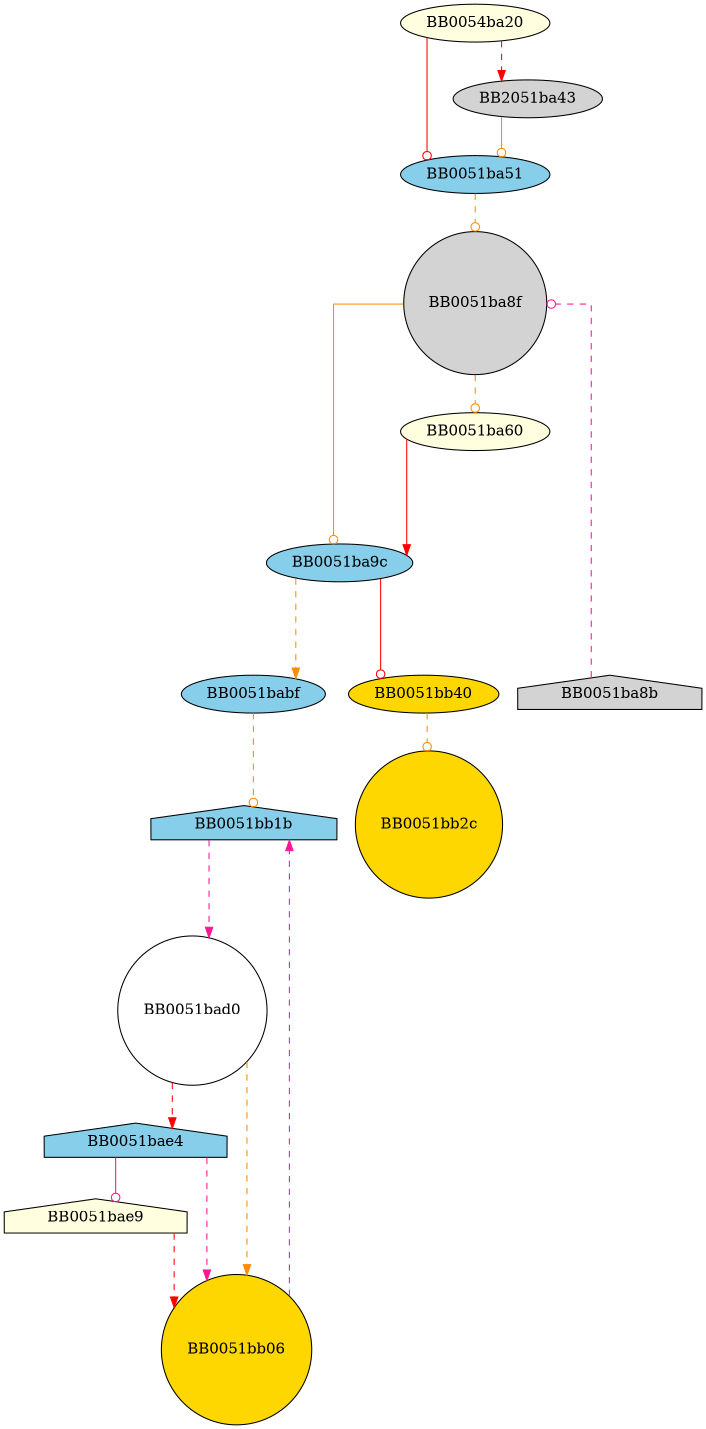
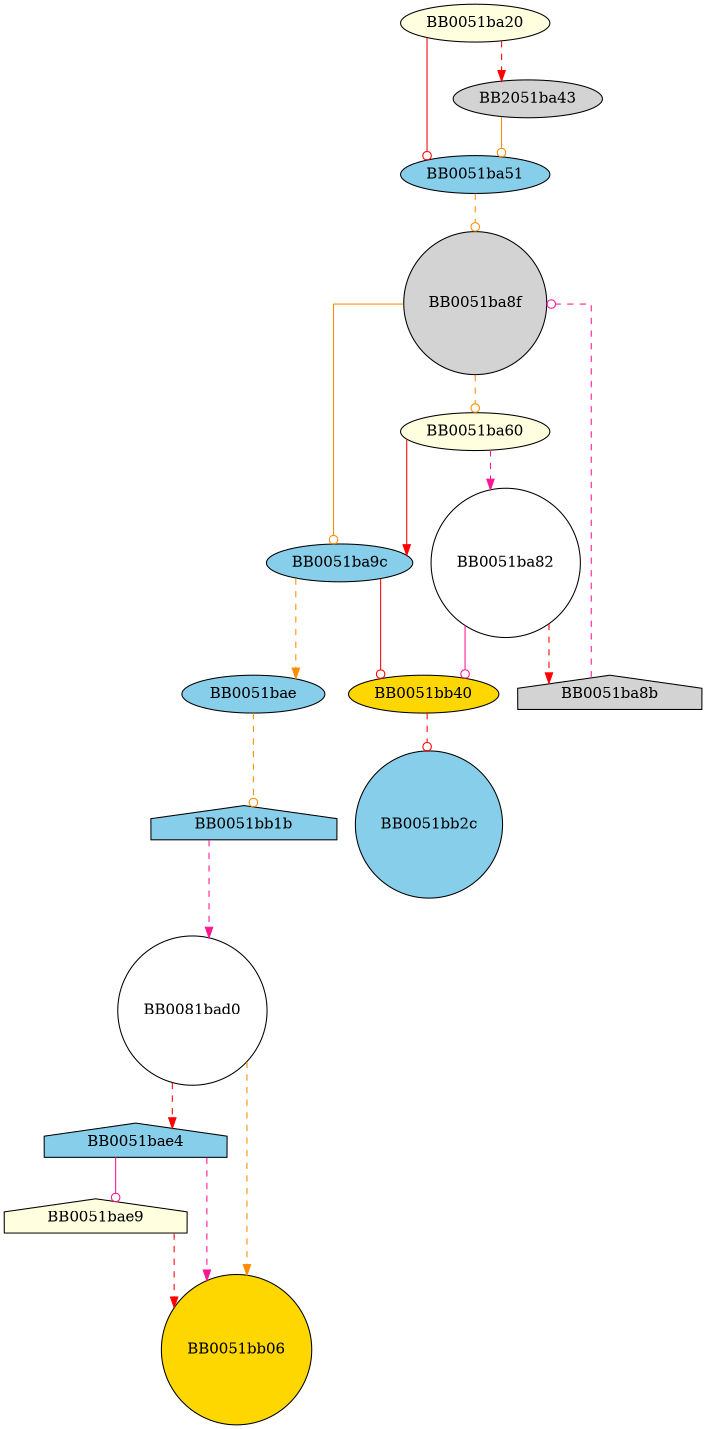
node "BB0054ba20": label "BB0054ba20" -> "BB0051ba20"
node "BB0051ba82": added
node "BB0051babf": label "BB0051babf" -> "BB0051bae"
edge "BB0051bb40" -> "BB0051bb2c": color darkorange -> red
node "BB0051bb2c": fillcolor gold -> skyblue
node "BB0051bad0": label "BB0051bad0" -> "BB0081bad0"
edge "BB0051bb06" -> "BB0051bb1b": removed
